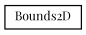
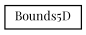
node "Bounds2D": label "Bounds2D" -> "Bounds5D"
